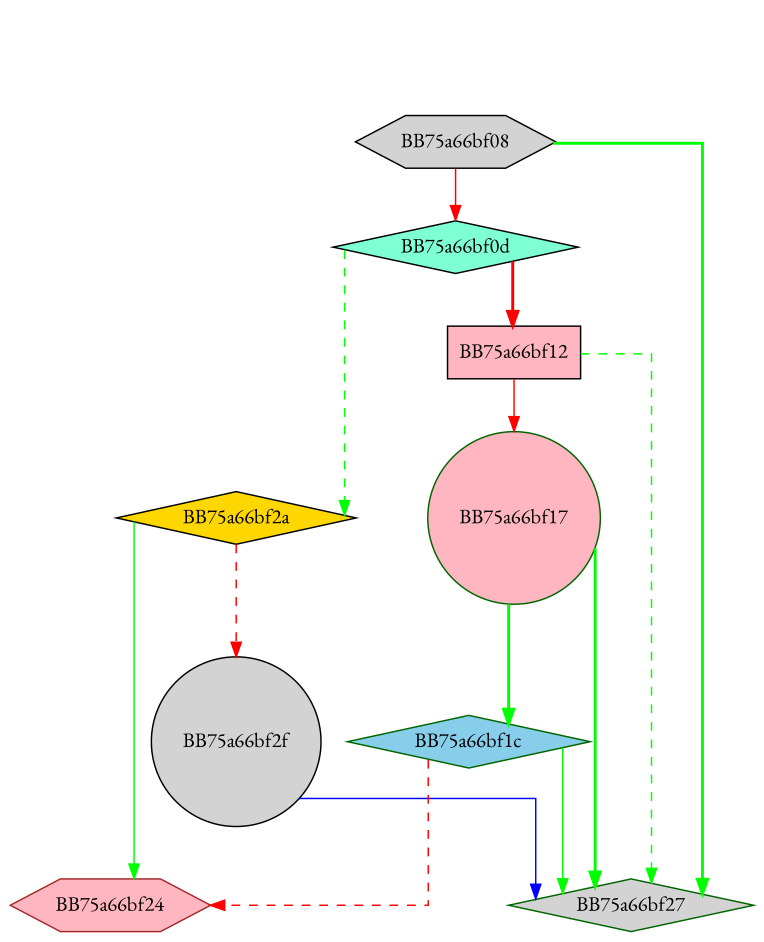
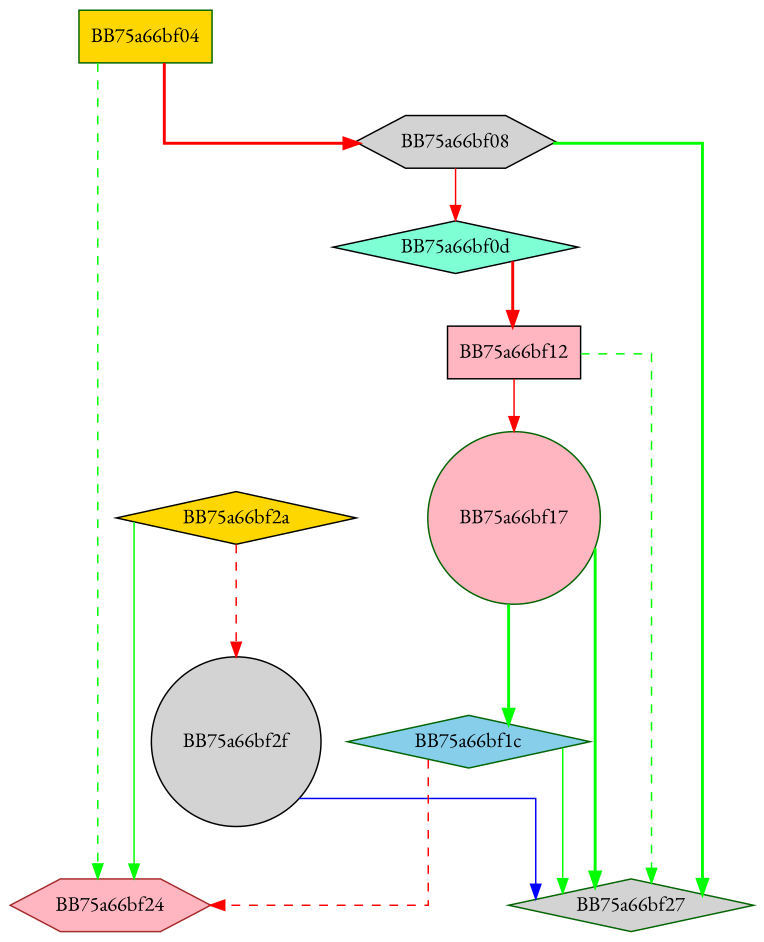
node "BB75a66bf04": added
edge "BB75a66bf0d" -> "BB75a66bf2a": removed
